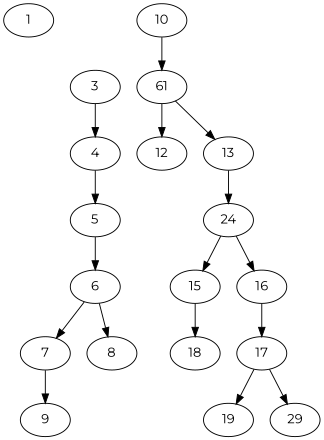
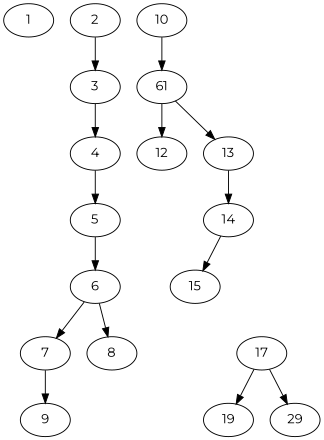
node "2": added
node "24": label "24" -> "14"
node "16": removed
node "18": removed
